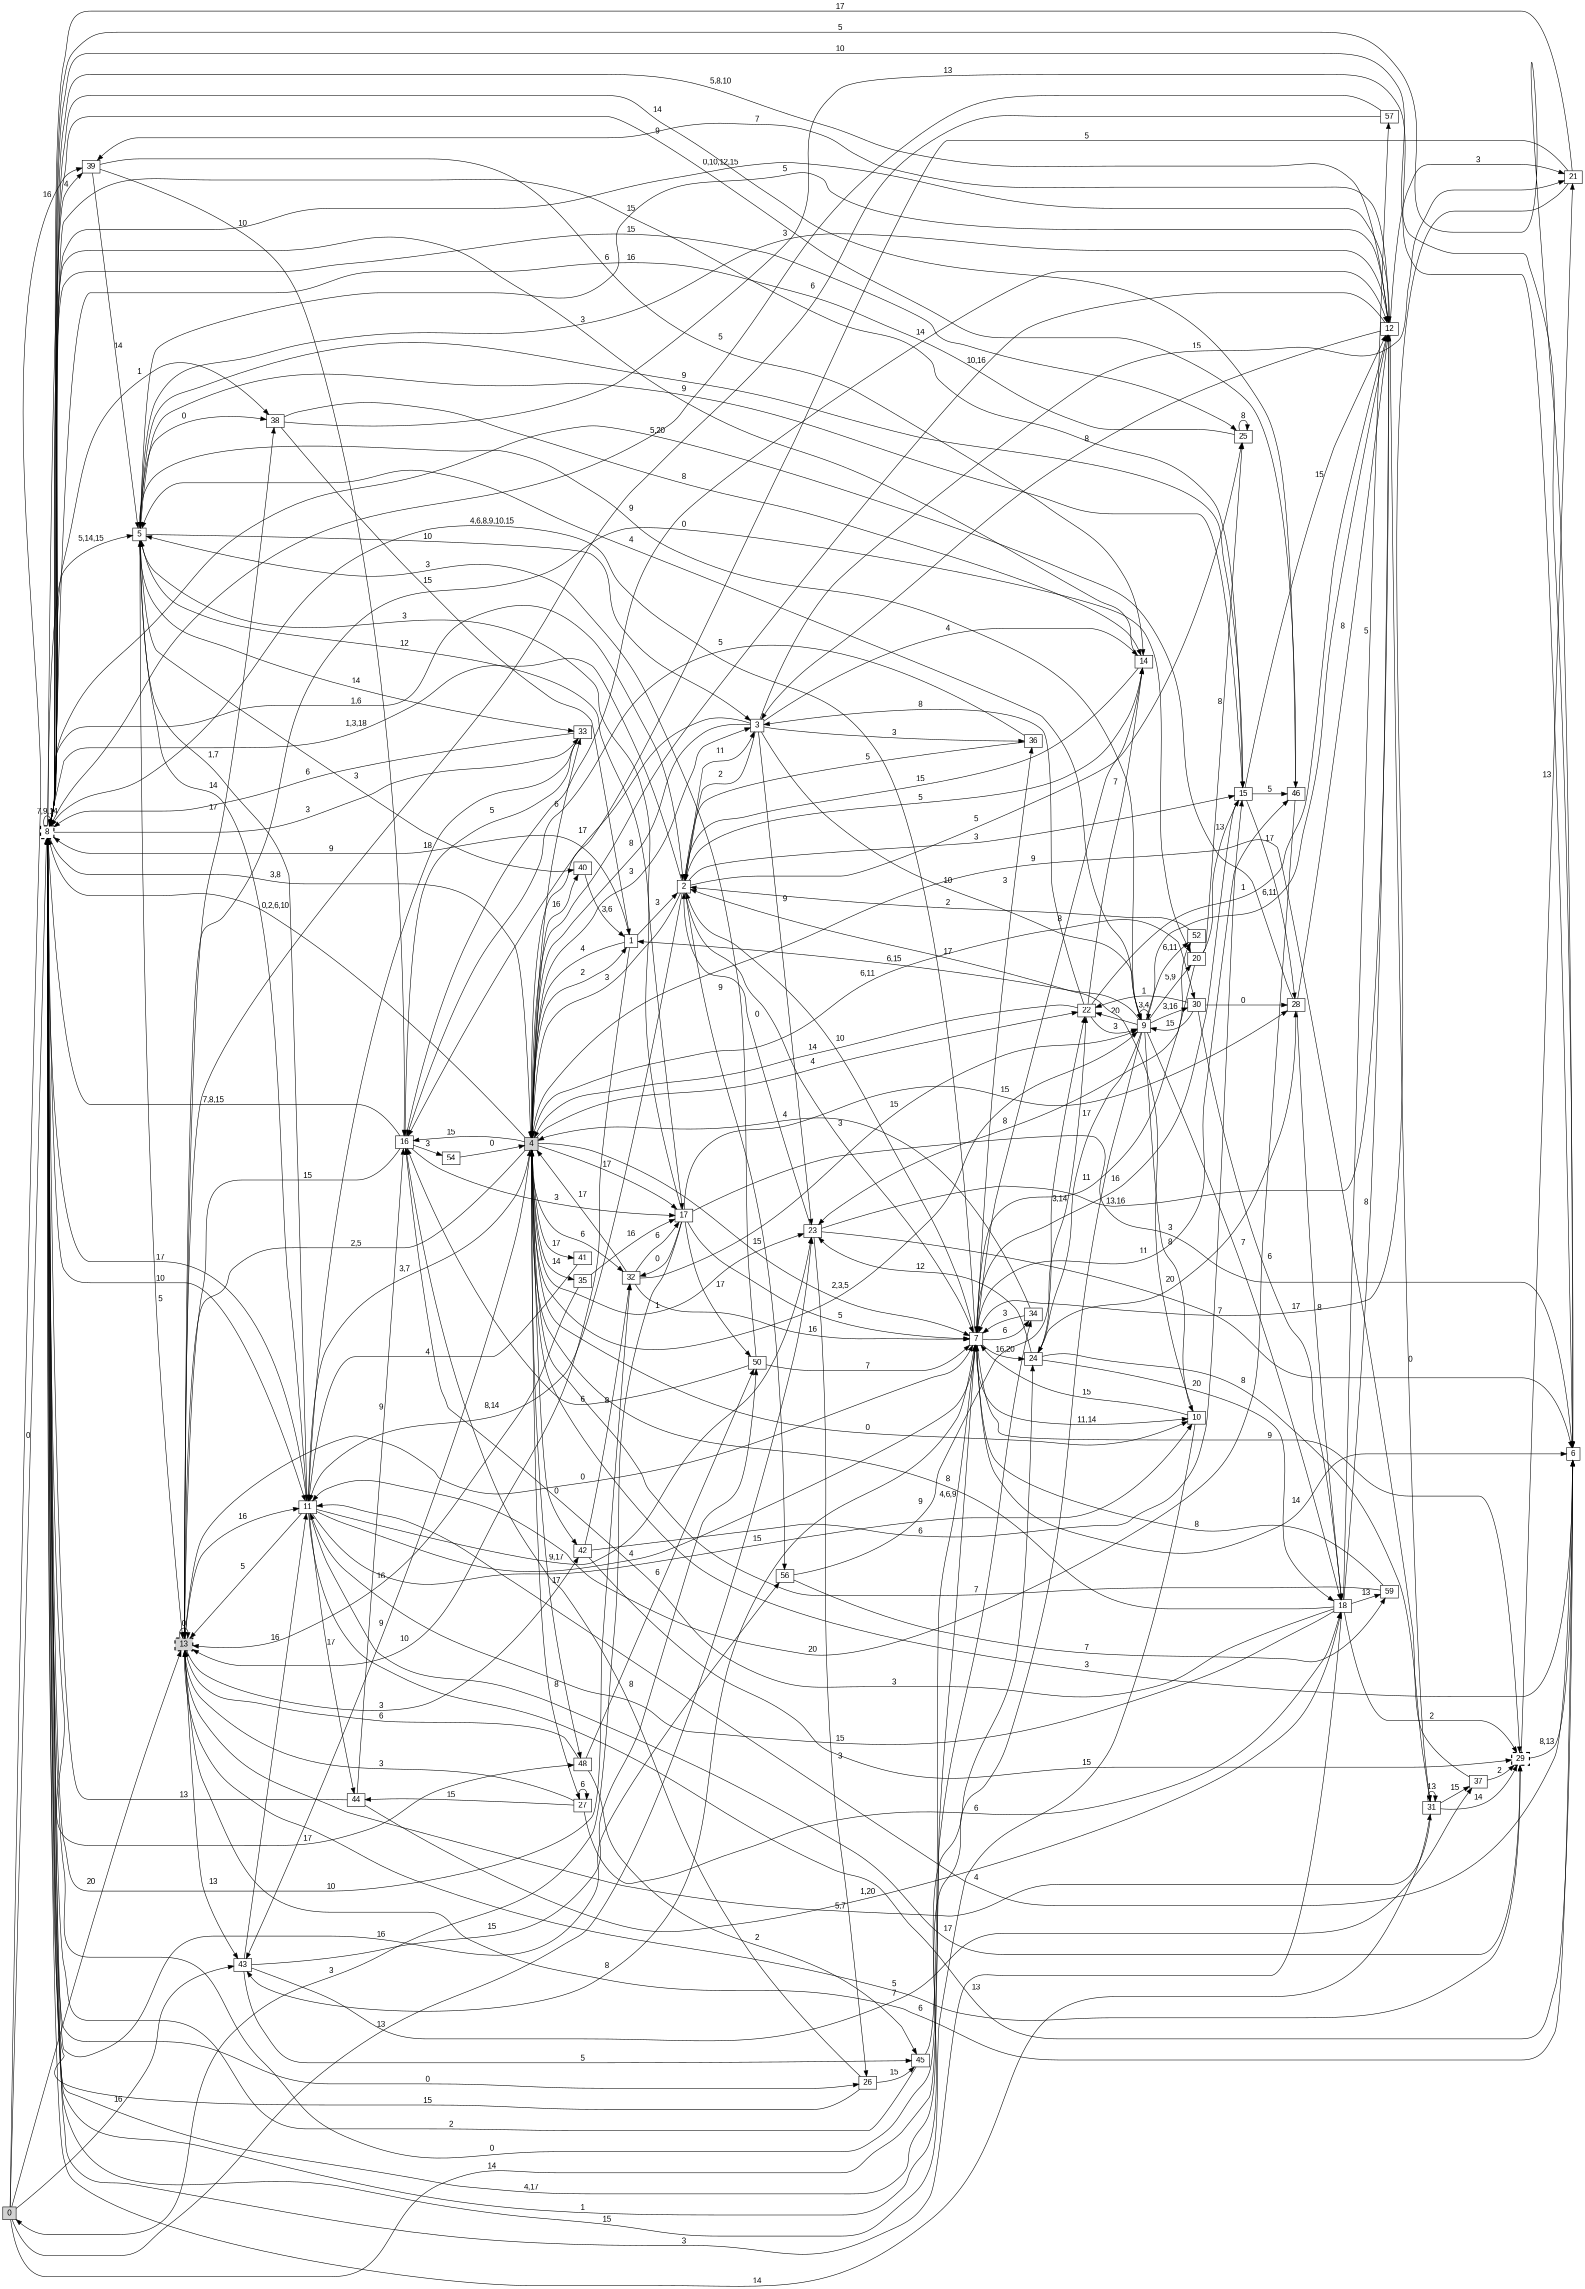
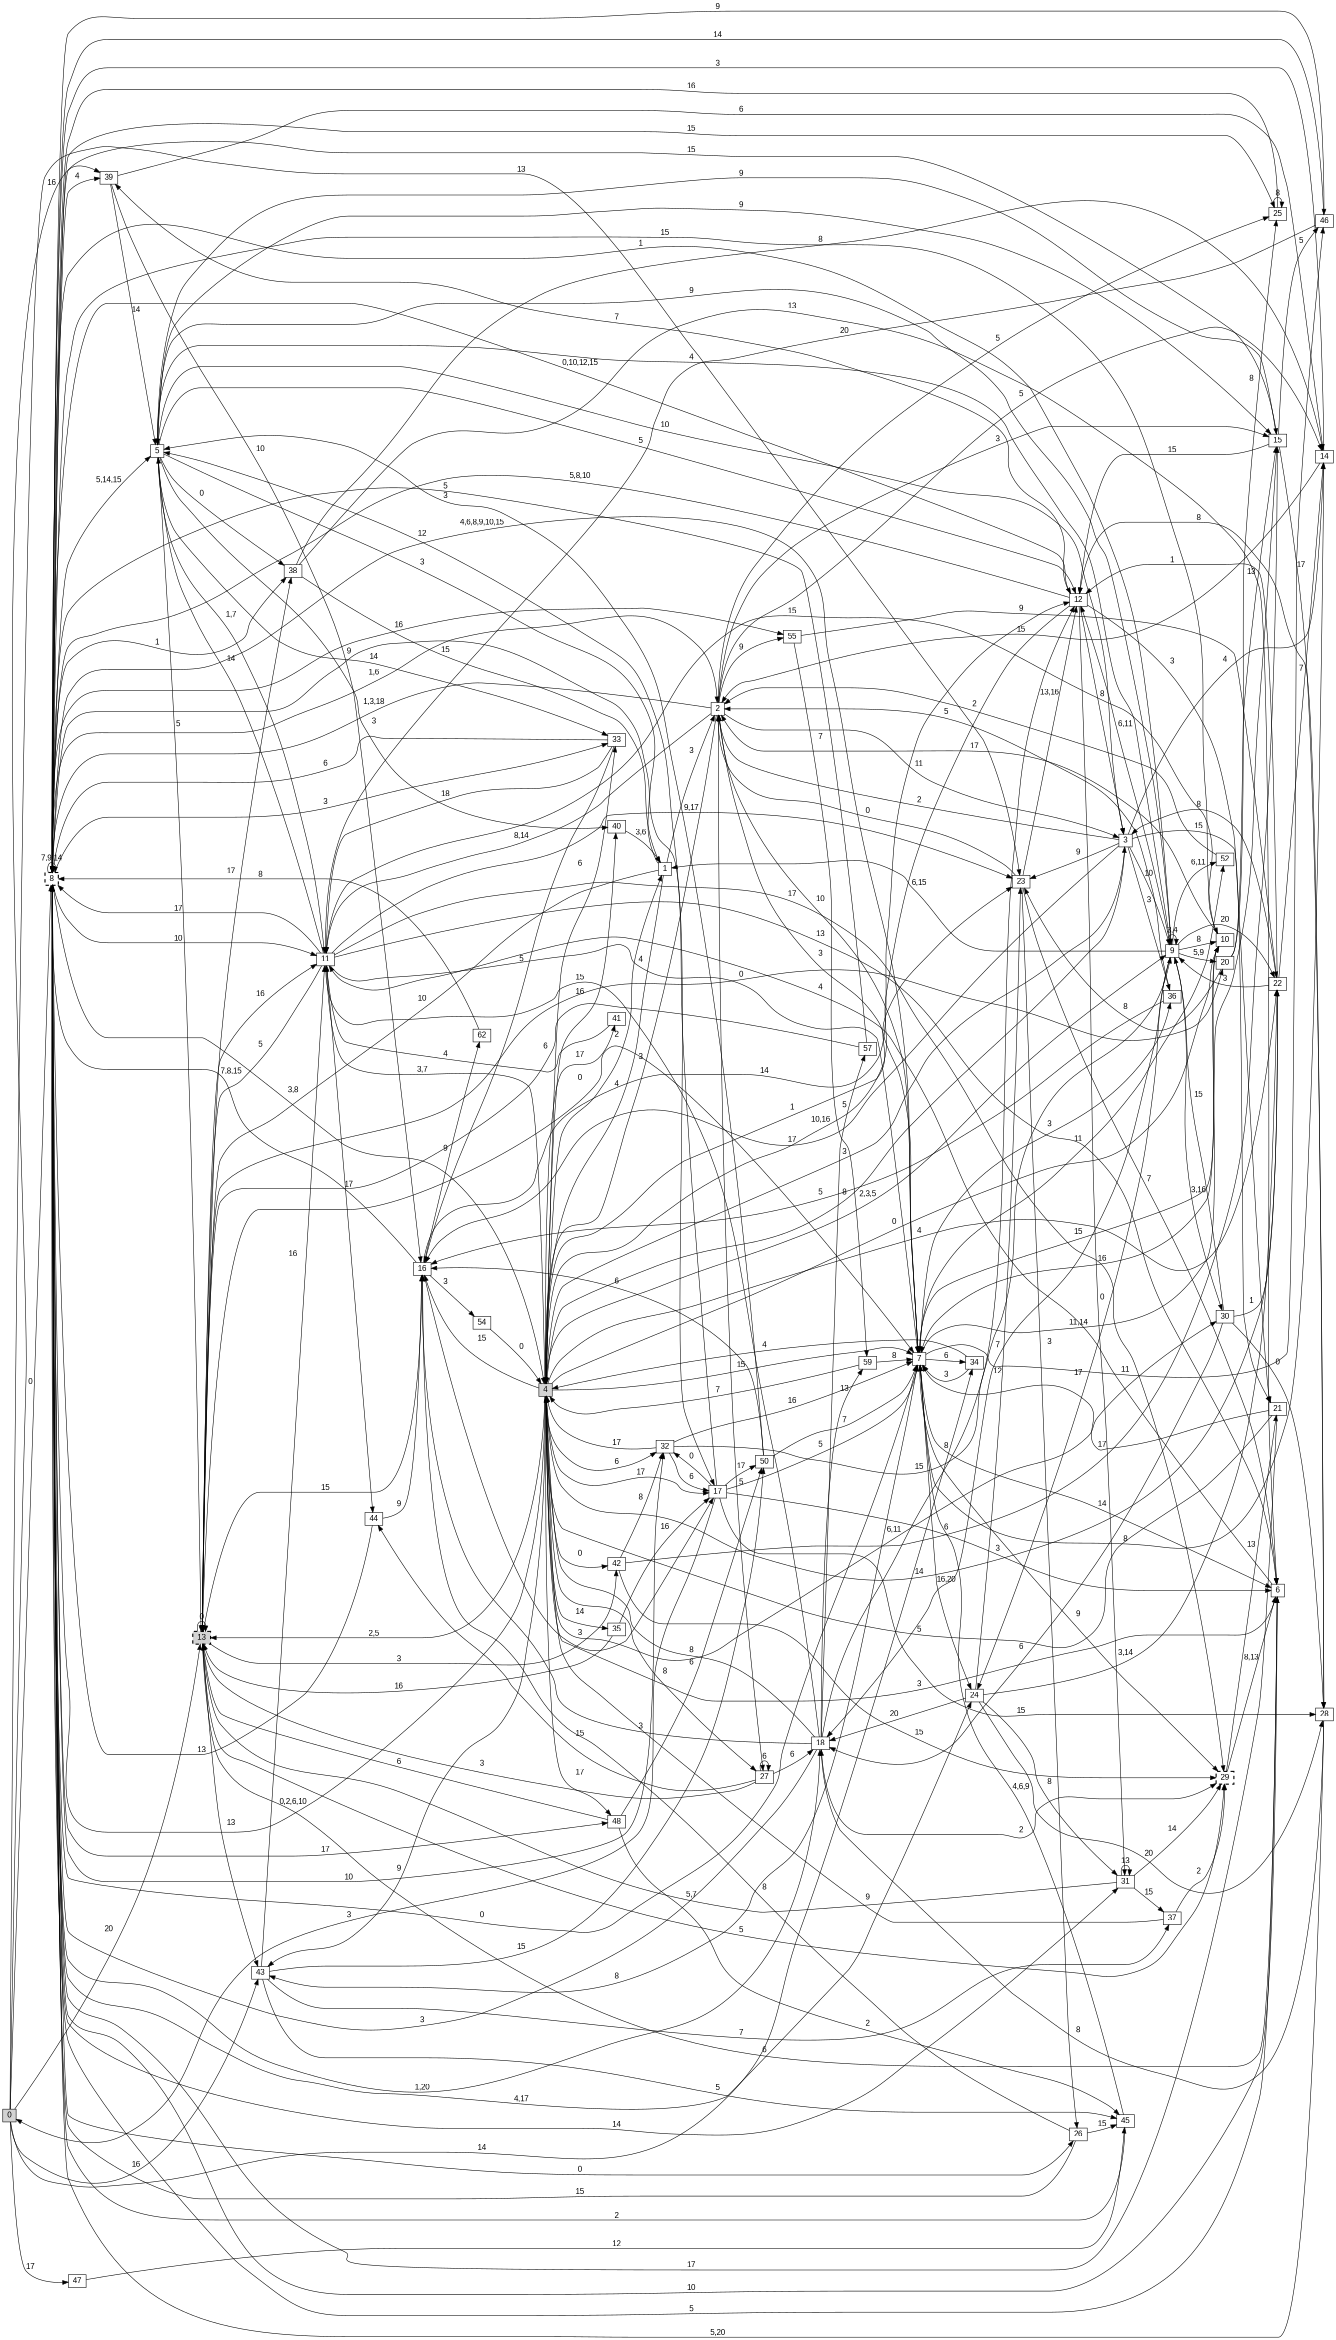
edge "12" -> "5": removed, label "3"
node "62": added
edge "2" -> "27": added, label "5"
node "56": label "56" -> "55"
edge "44" -> "18": now "8" -> "18"
node "47": added
